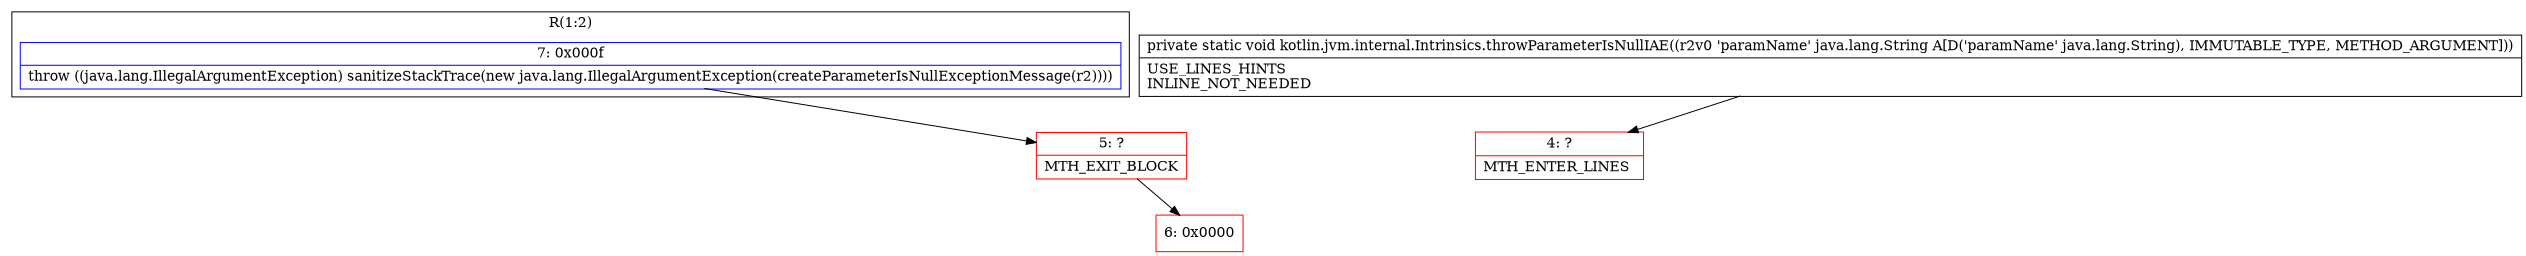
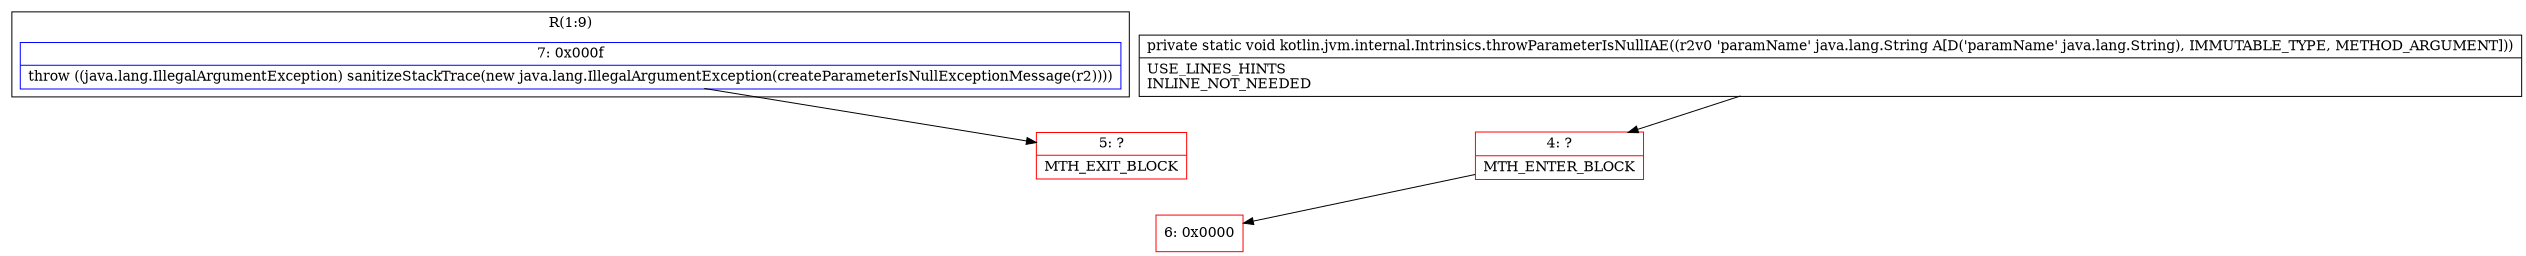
cluster "R(1:2)": label "R(1:2)" -> "R(1:9)"
node "4: ?": text "MTH_ENTER_LINES" -> "MTH_ENTER_BLOCK"
edge "5: ?" -> "6: 0x0000": now "4: ?" -> "6: 0x0000"
